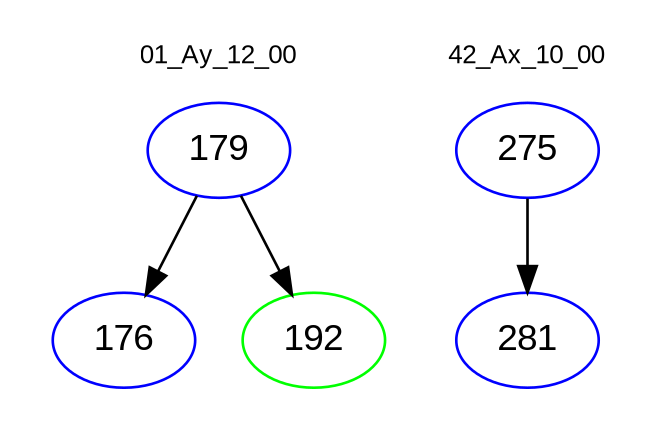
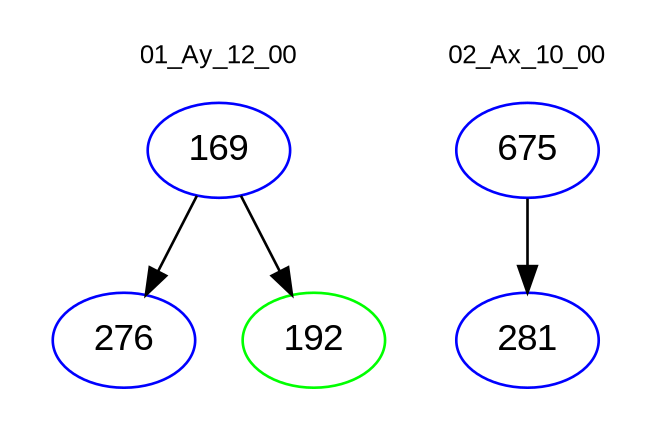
cluster "42_Ax_10_00": label "42_Ax_10_00" -> "02_Ax_10_00"
node "179": label "179" -> "169"
node "275": label "275" -> "675"
node "176": label "176" -> "276"
